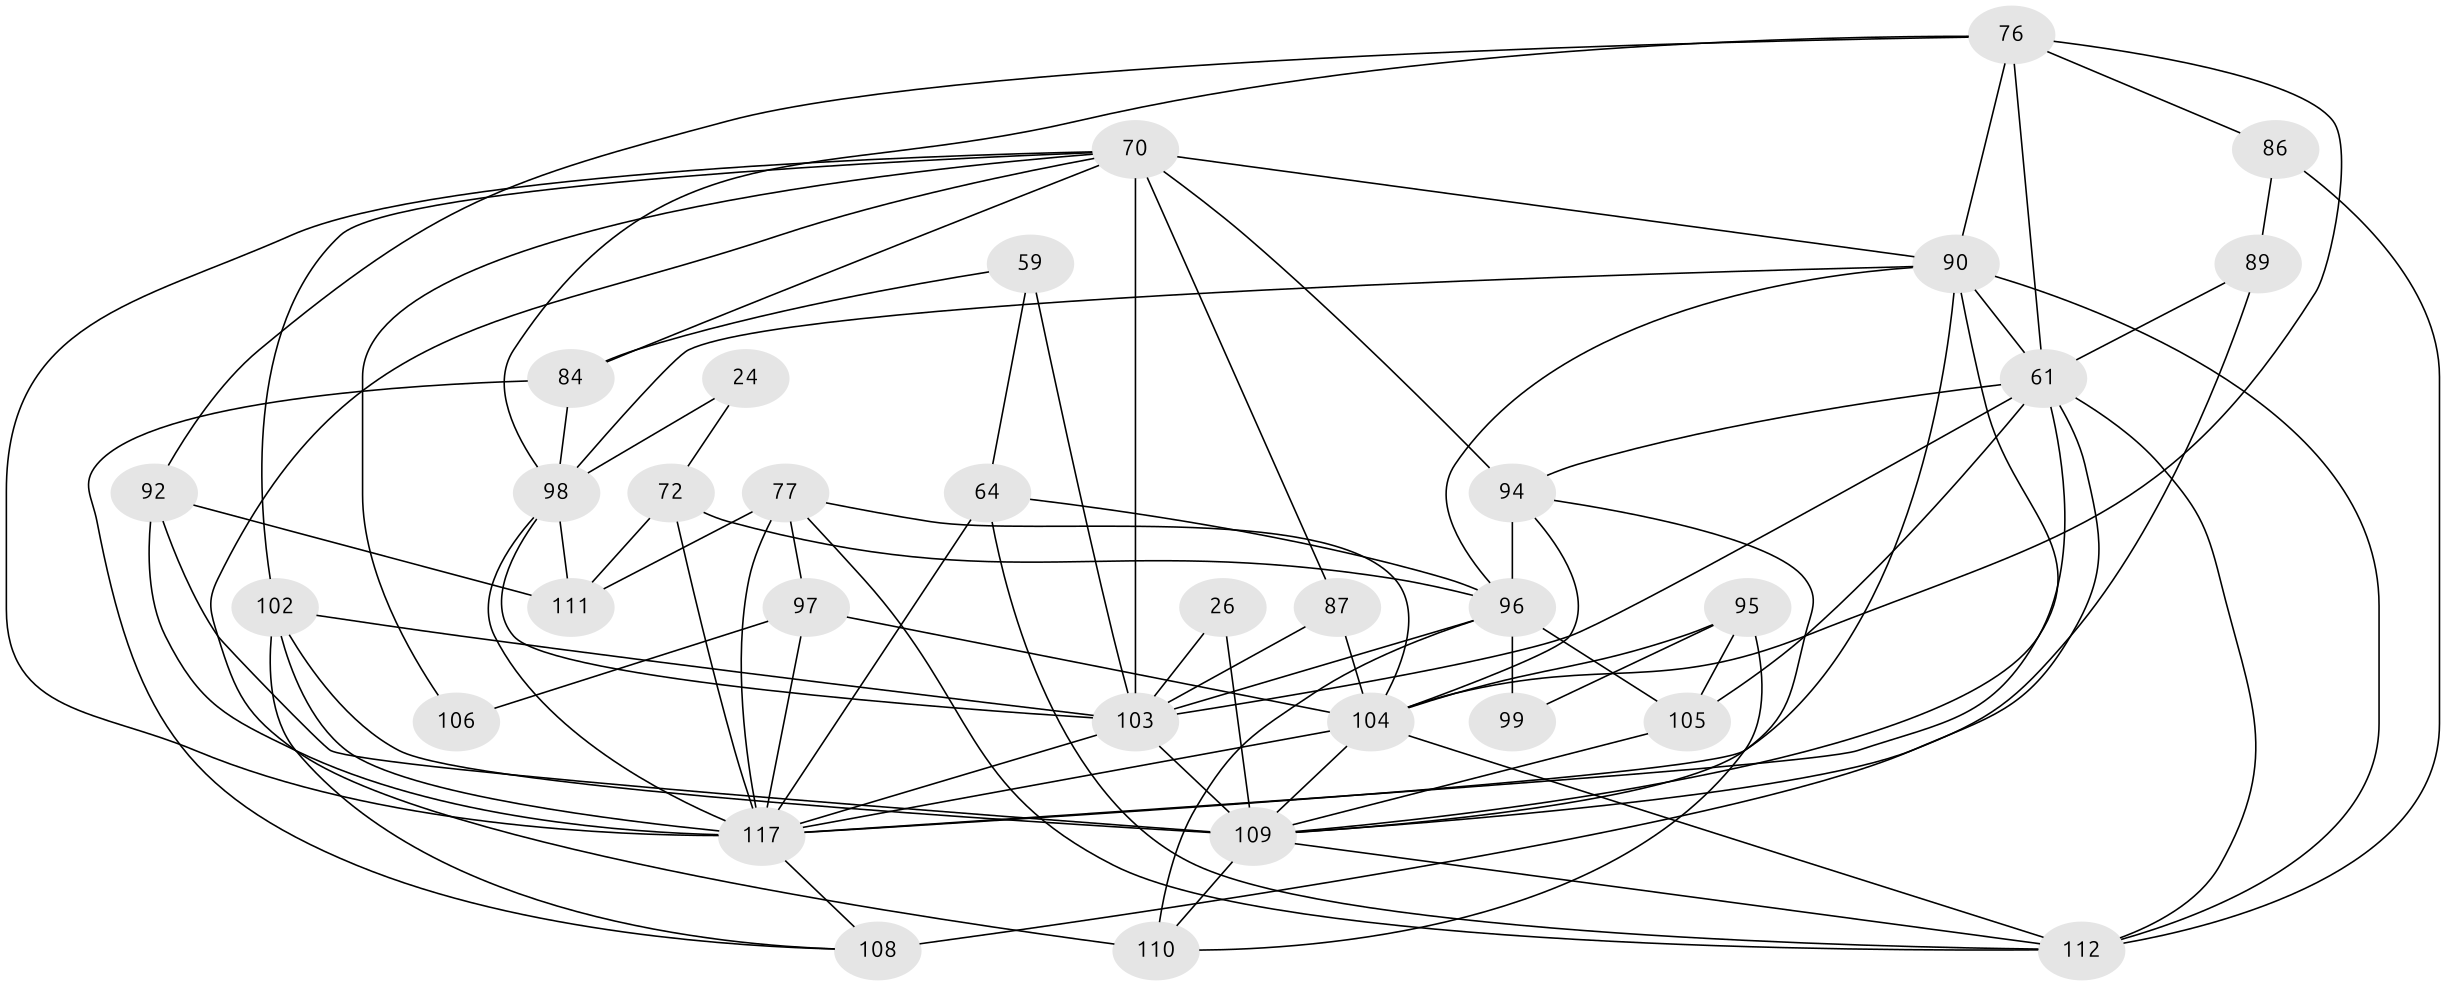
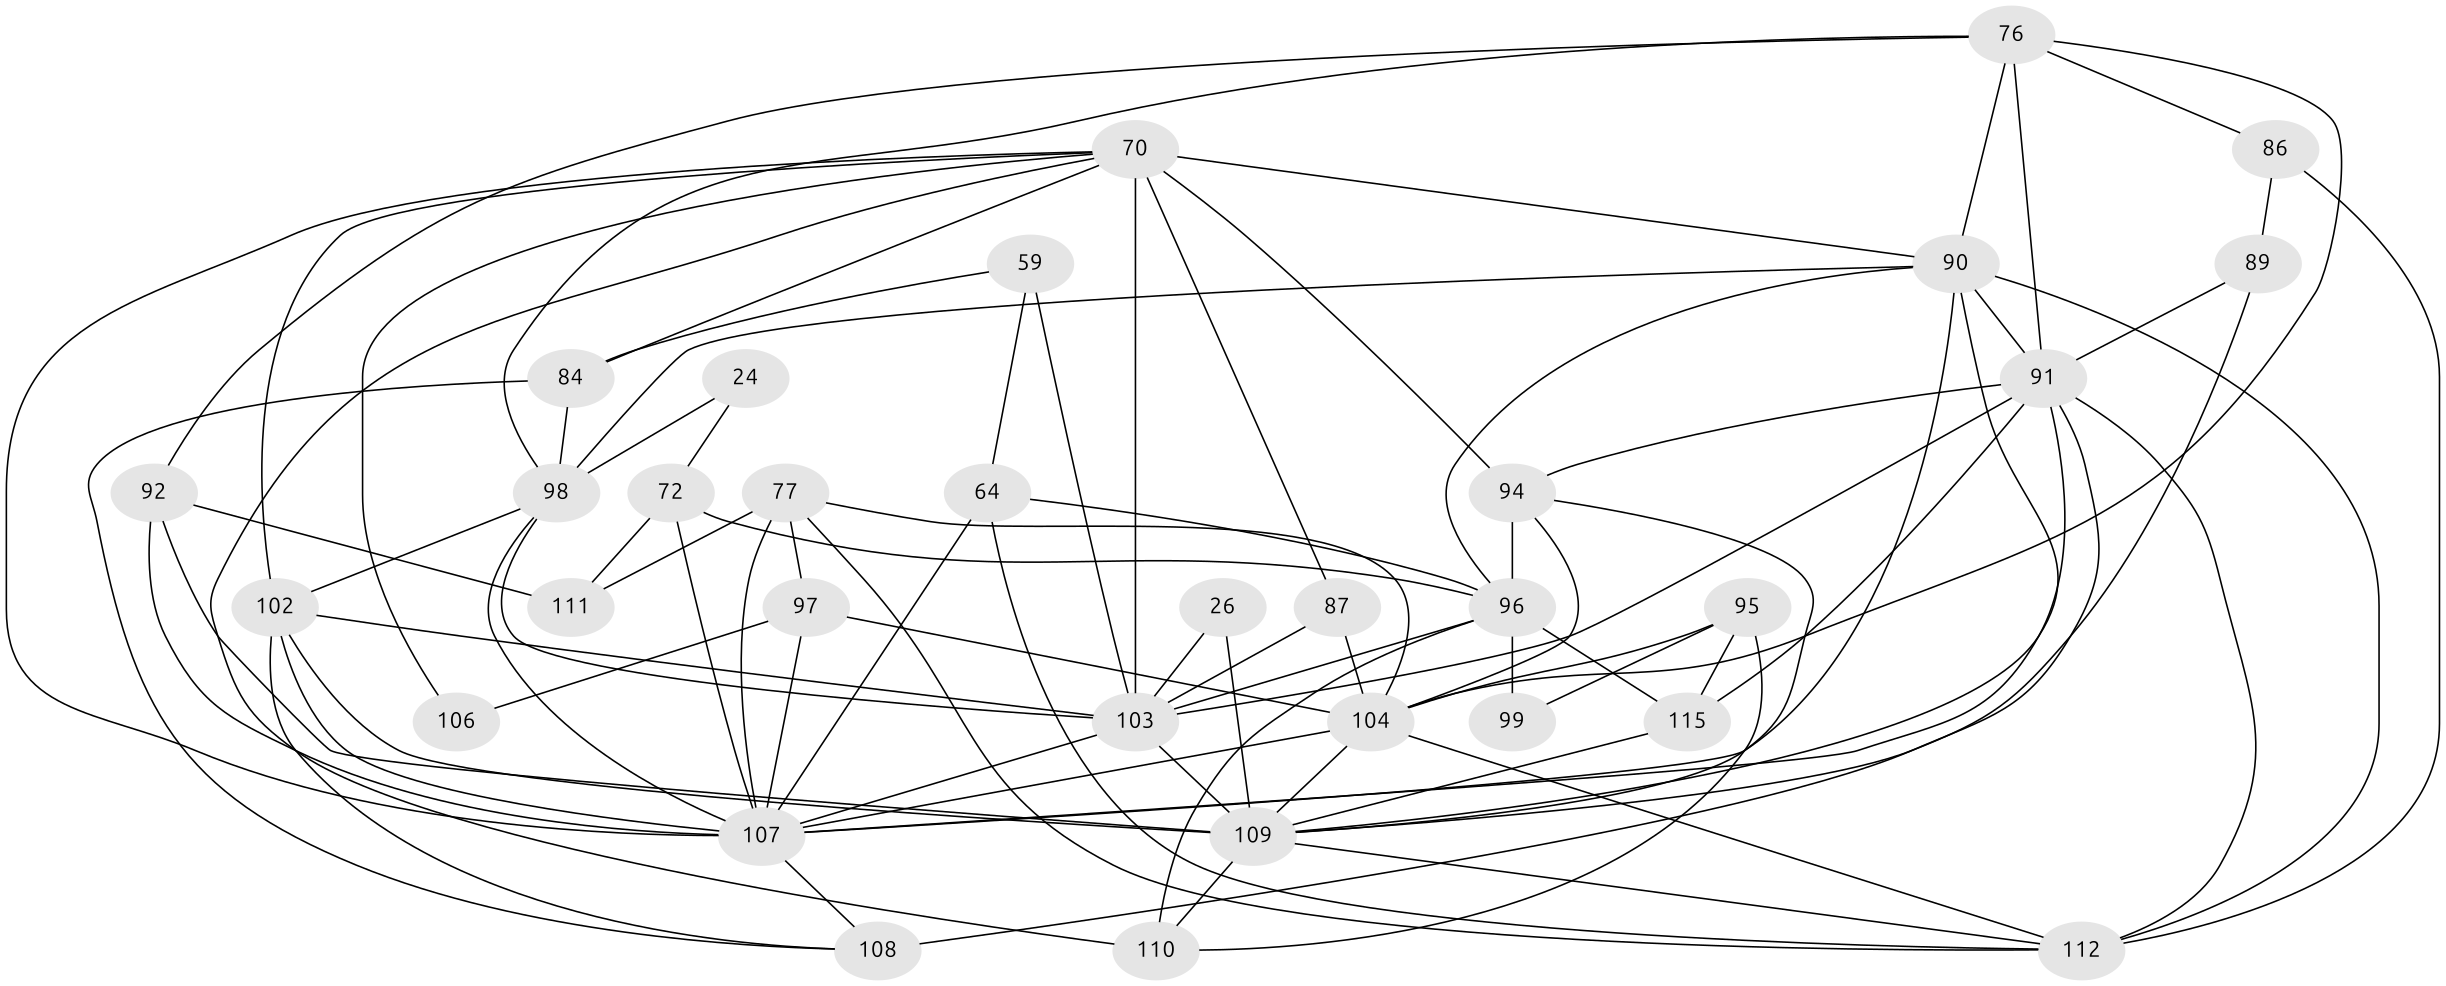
node "61": label "61" -> "91"
edge "98" -- "111": now "98" -- "102"
node "105": label "105" -> "115"
node "117": label "117" -> "107"
